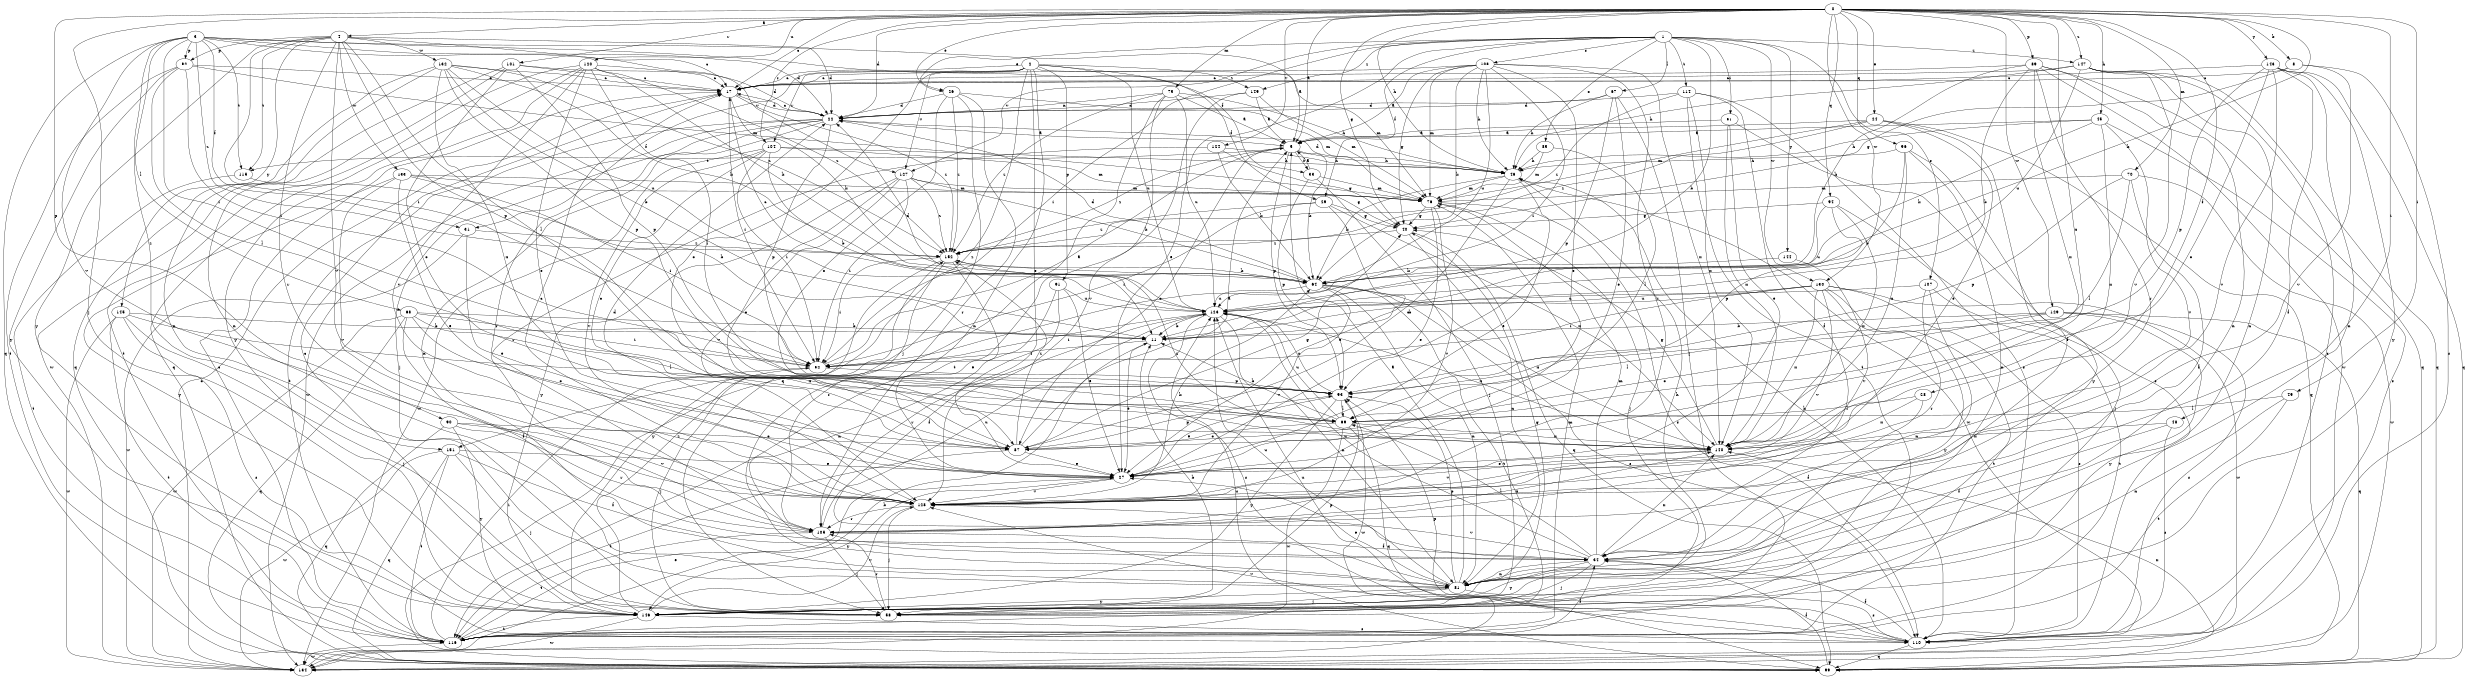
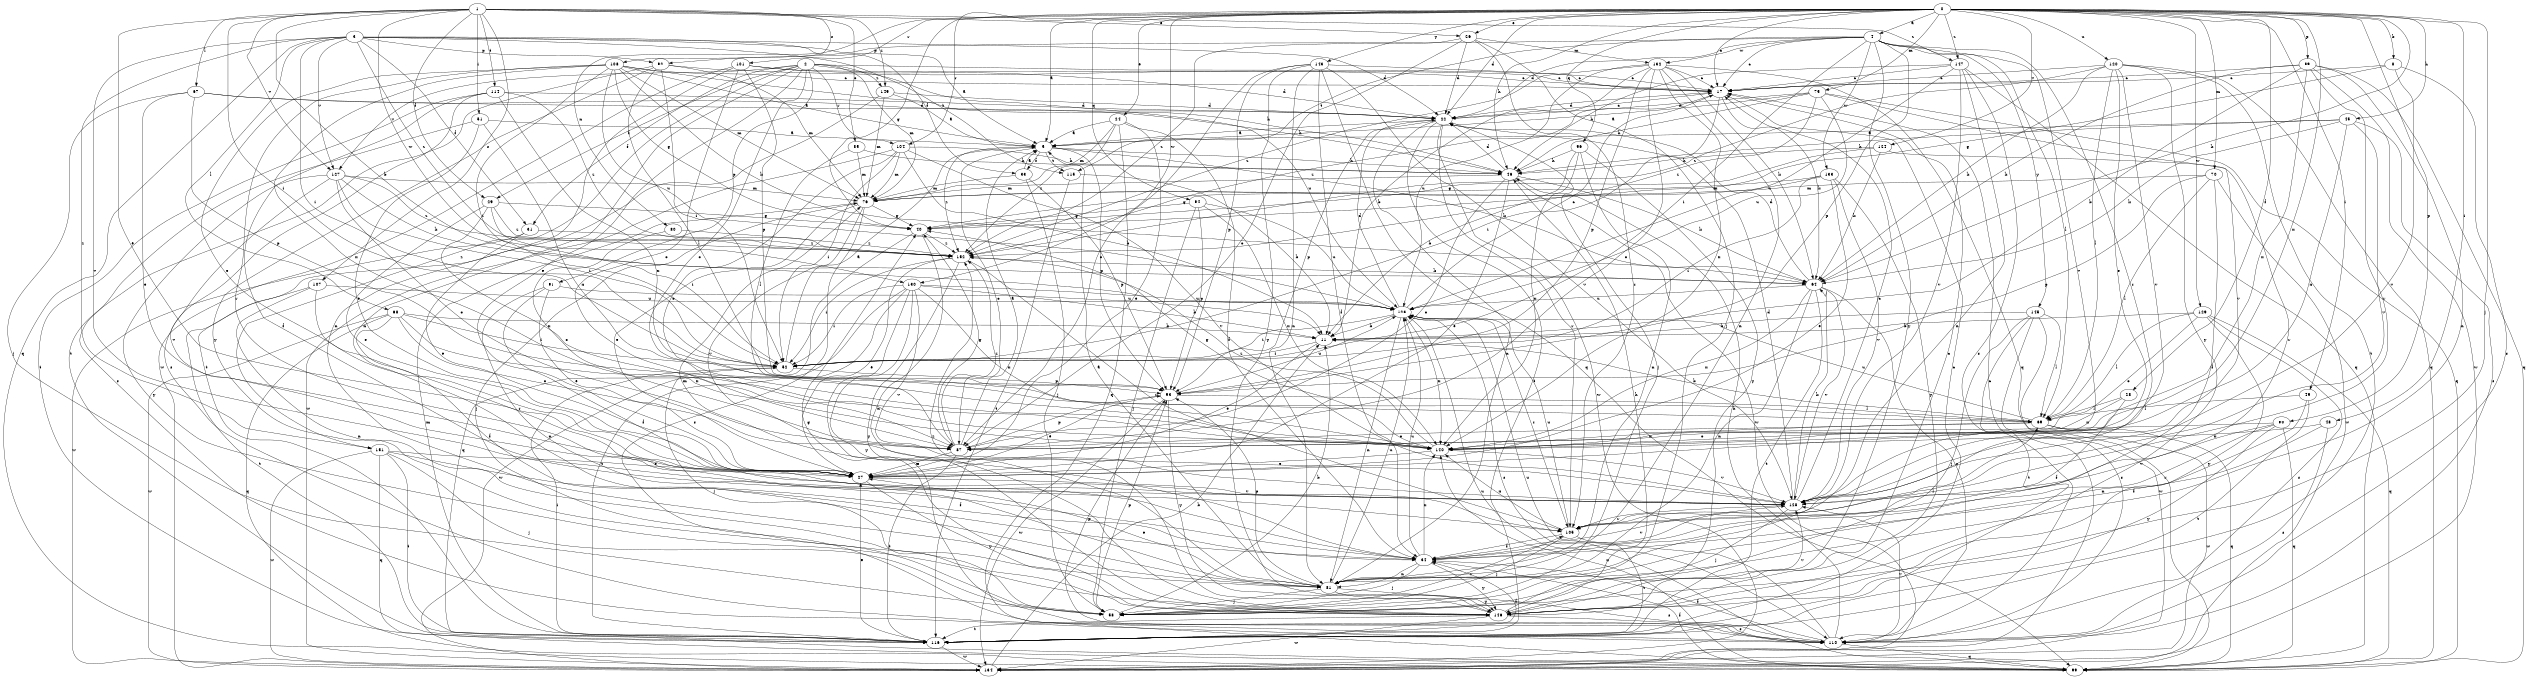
edge "26" -> "76": now "26" -> "132"
node "80": added
node "144": removed
edge "132" -> "87": added, label "o"
